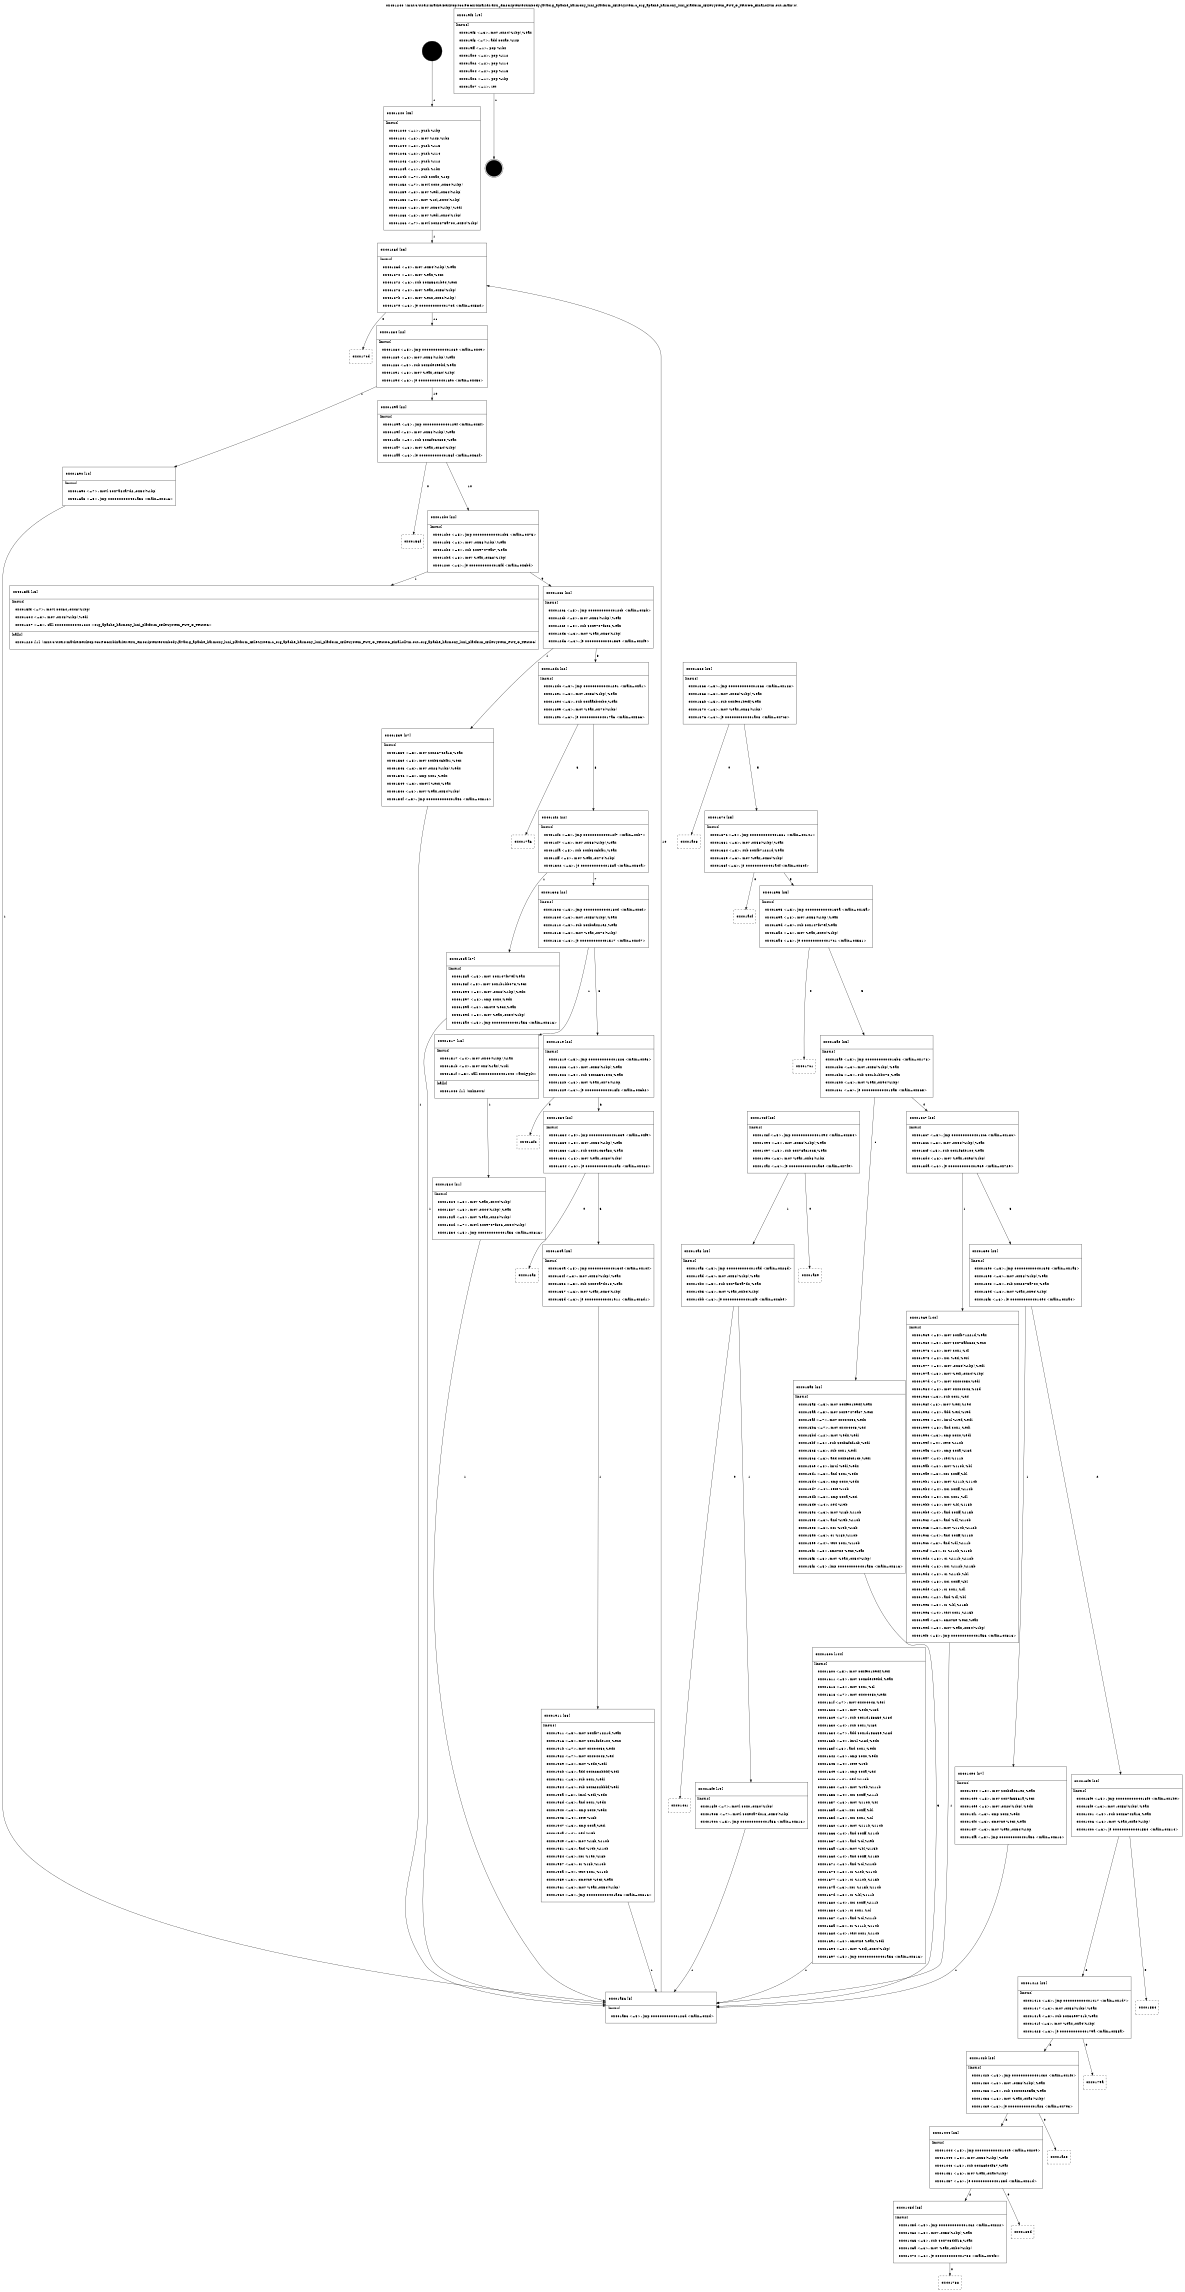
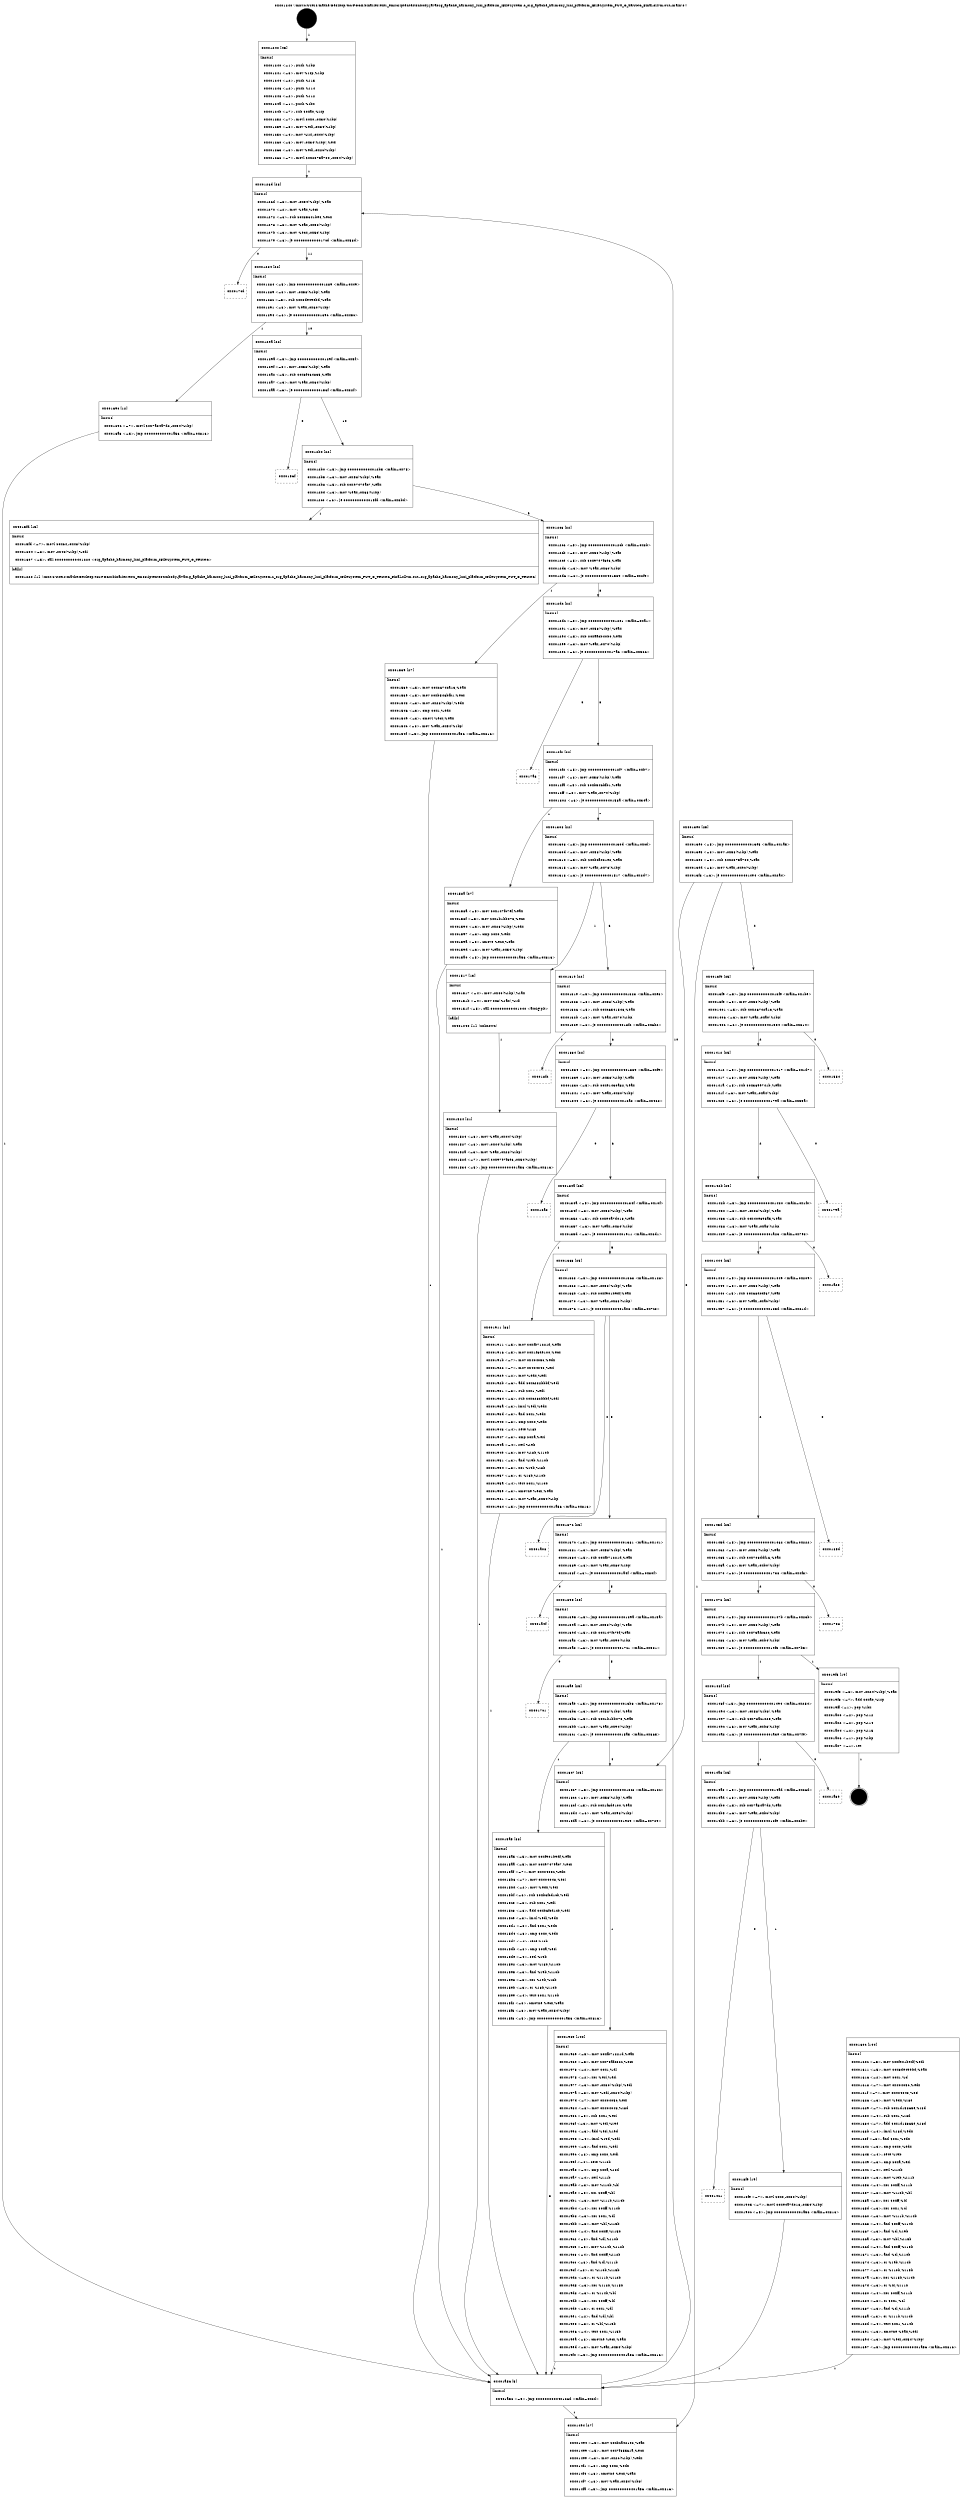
edge "0x4013c7 [25]" -> "0x4013e0 [25]": reversed
edge "0x40134a [25]" -> "0x401363 [25]": added, label "5"
node "0x401476 [25]": added
edge "0x4014e4 [27]" -> "0x401a56 [5]": reversed
